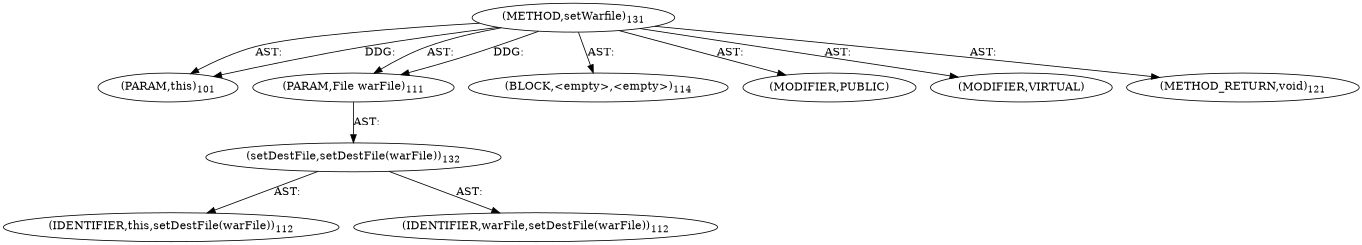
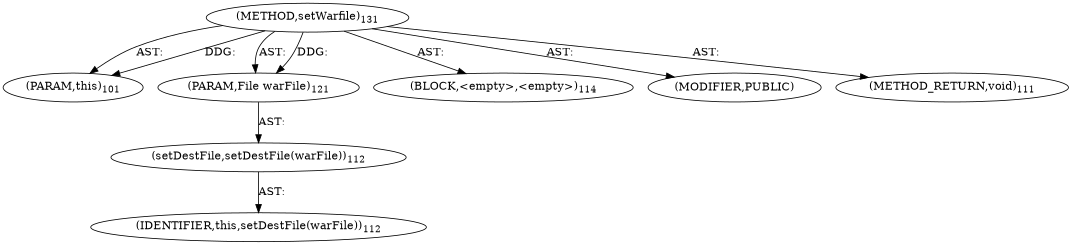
node "(PARAM,File warFile)": text "111" -> "121"
node "(METHOD_RETURN,void)": text "121" -> "111"
node "(MODIFIER,VIRTUAL)": removed
node "(setDestFile,setDestFile(warFile))": text "132" -> "112"
node "(IDENTIFIER,warFile,setDestFile(warFile))": removed
